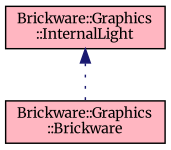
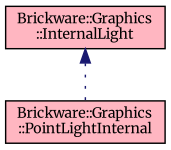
node "Brickware::Graphics ::Brickware": label "Brickware::Graphics ::Brickware" -> "Brickware::Graphics ::PointLightInternal"
